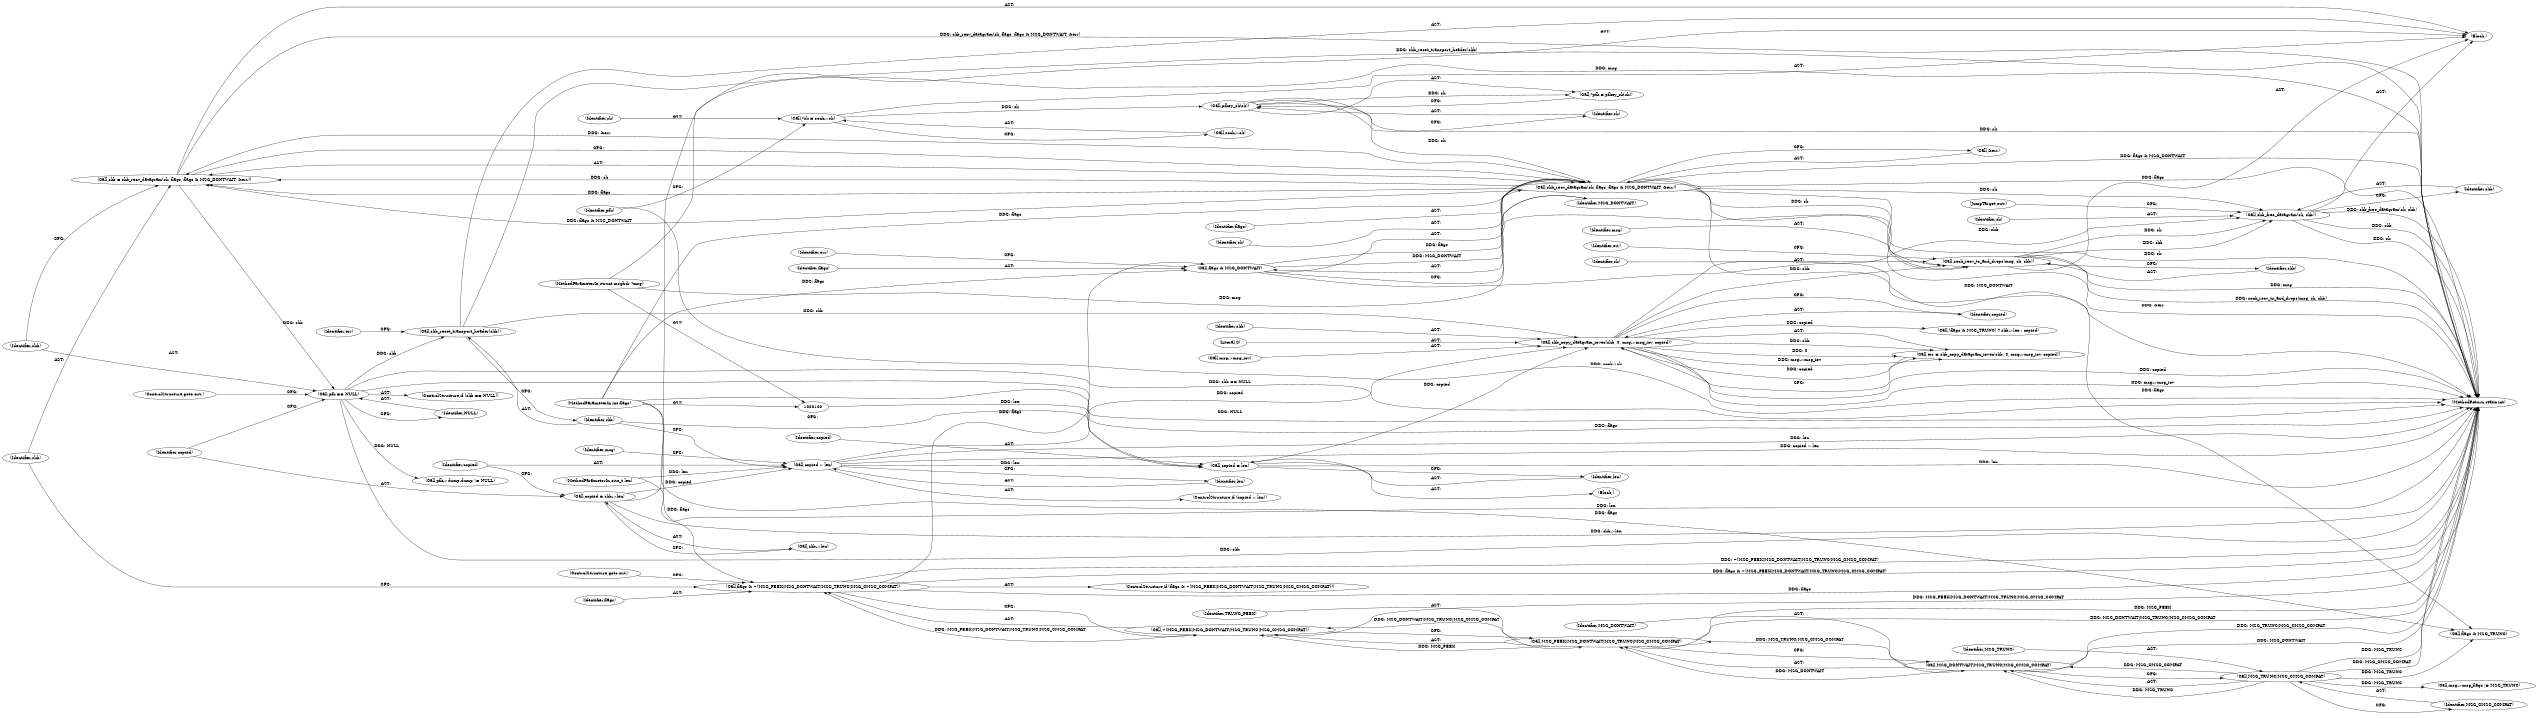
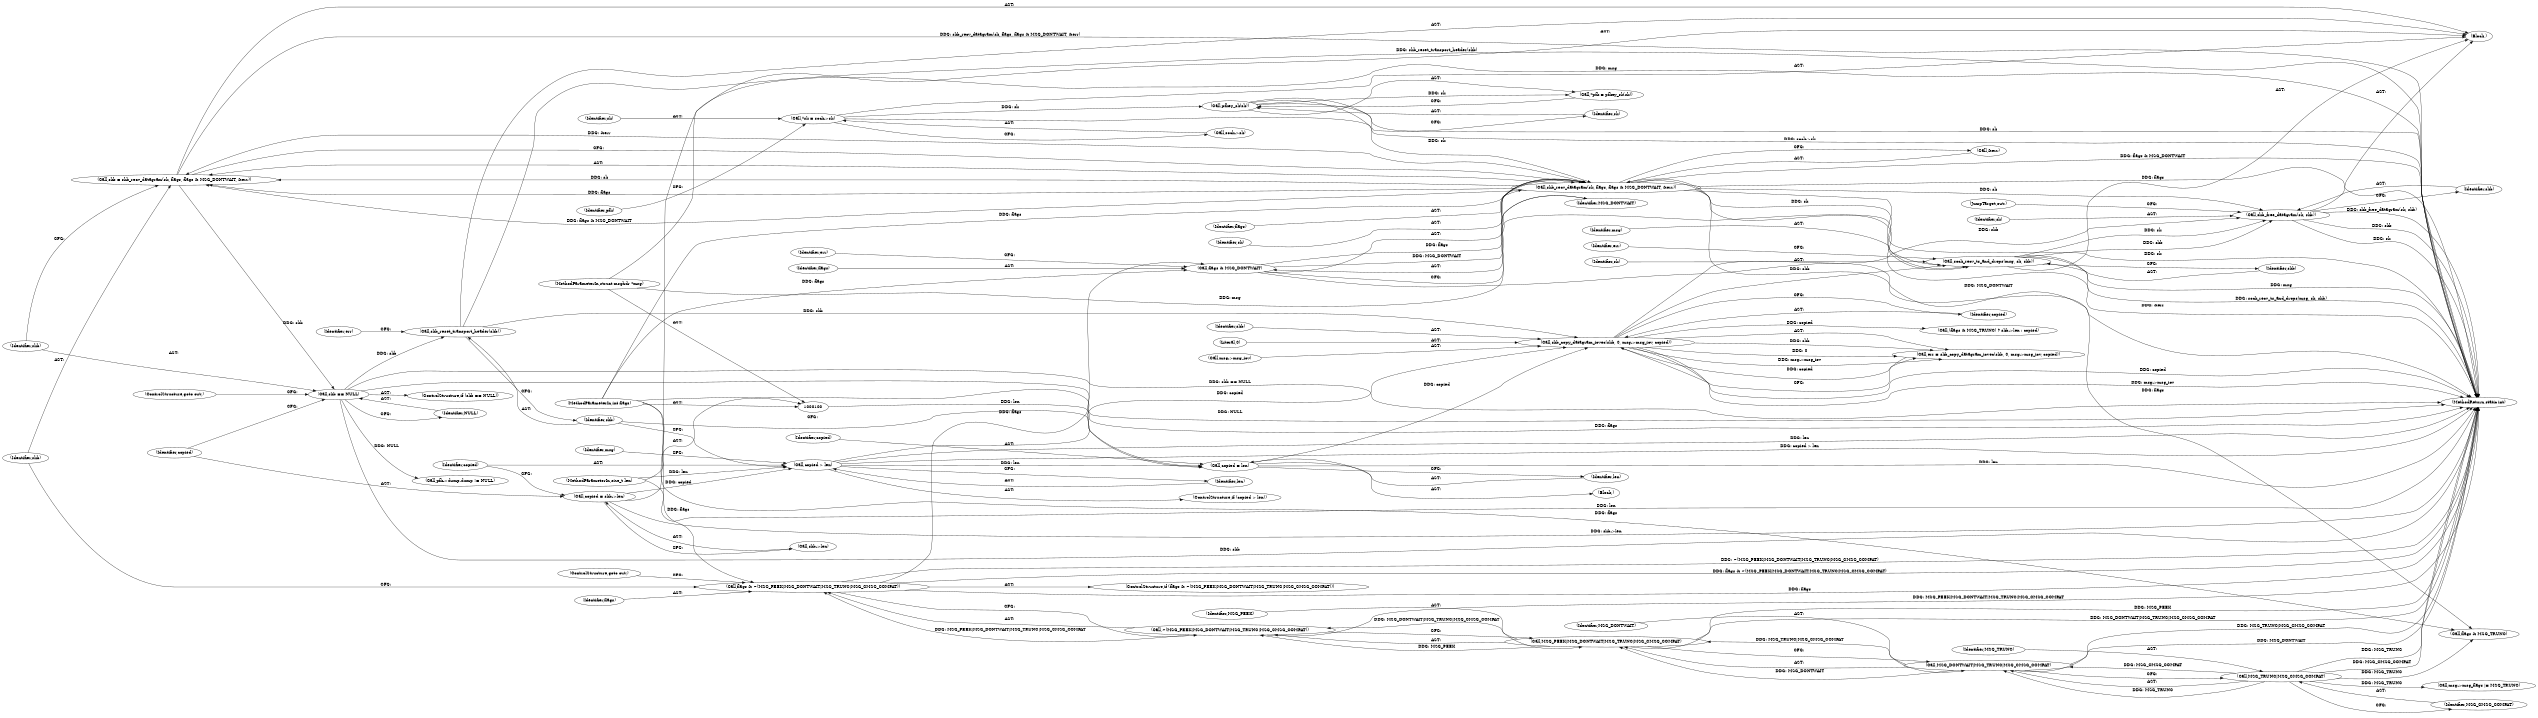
edge "(Identifier,pfk)" -> "(MethodReturn,static int)": now "(Call,*sk = sock->sk)" -> "(MethodReturn,static int)"
node "(Call,pfk == NULL)": label "(Call,pfk == NULL)" -> "(Call,skb == NULL)"
edge "(MethodParameterIn,size_t len)" -> "1000100": added, label "AST:"
node "(Identifier,TRUNC_PEEK)": label "(Identifier,TRUNC_PEEK)" -> "(Identifier,MSG_PEEK)"
